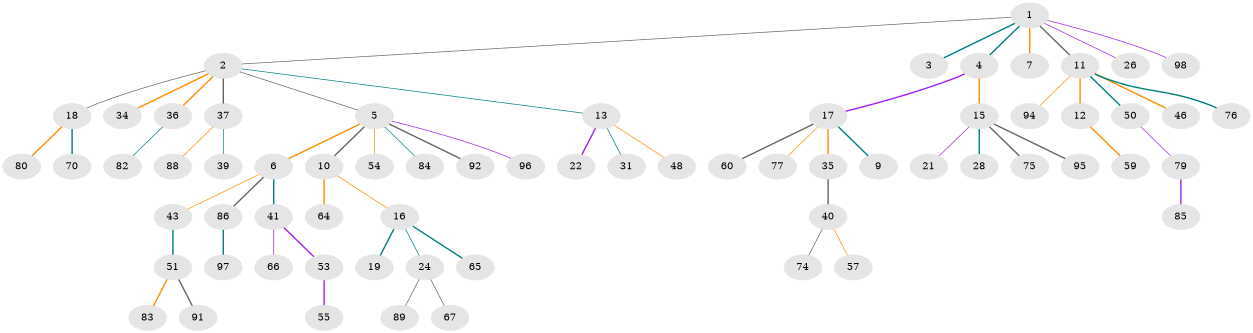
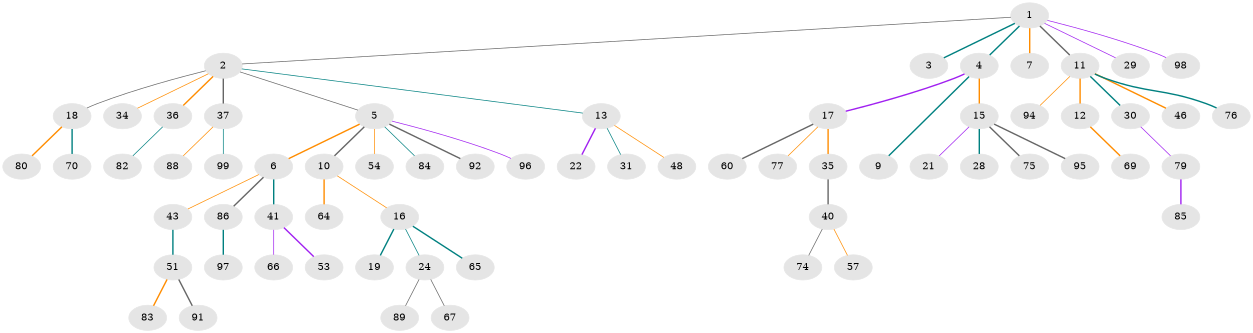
node "26": label "26" -> "29"
edge "2" -- "34": style bold -> solid
node "50": label "50" -> "30"
edge "17" -- "9": now "4" -- "9"
node "39": label "39" -> "99"
node "59": label "59" -> "69"
node "55": removed
